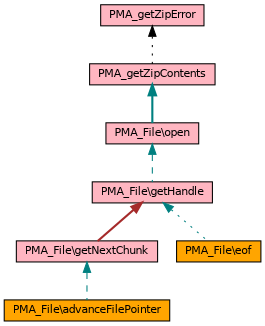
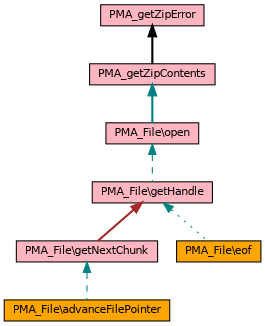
edge "PMA_getZipContents" -> "PMA_getZipError": style dotted -> bold
